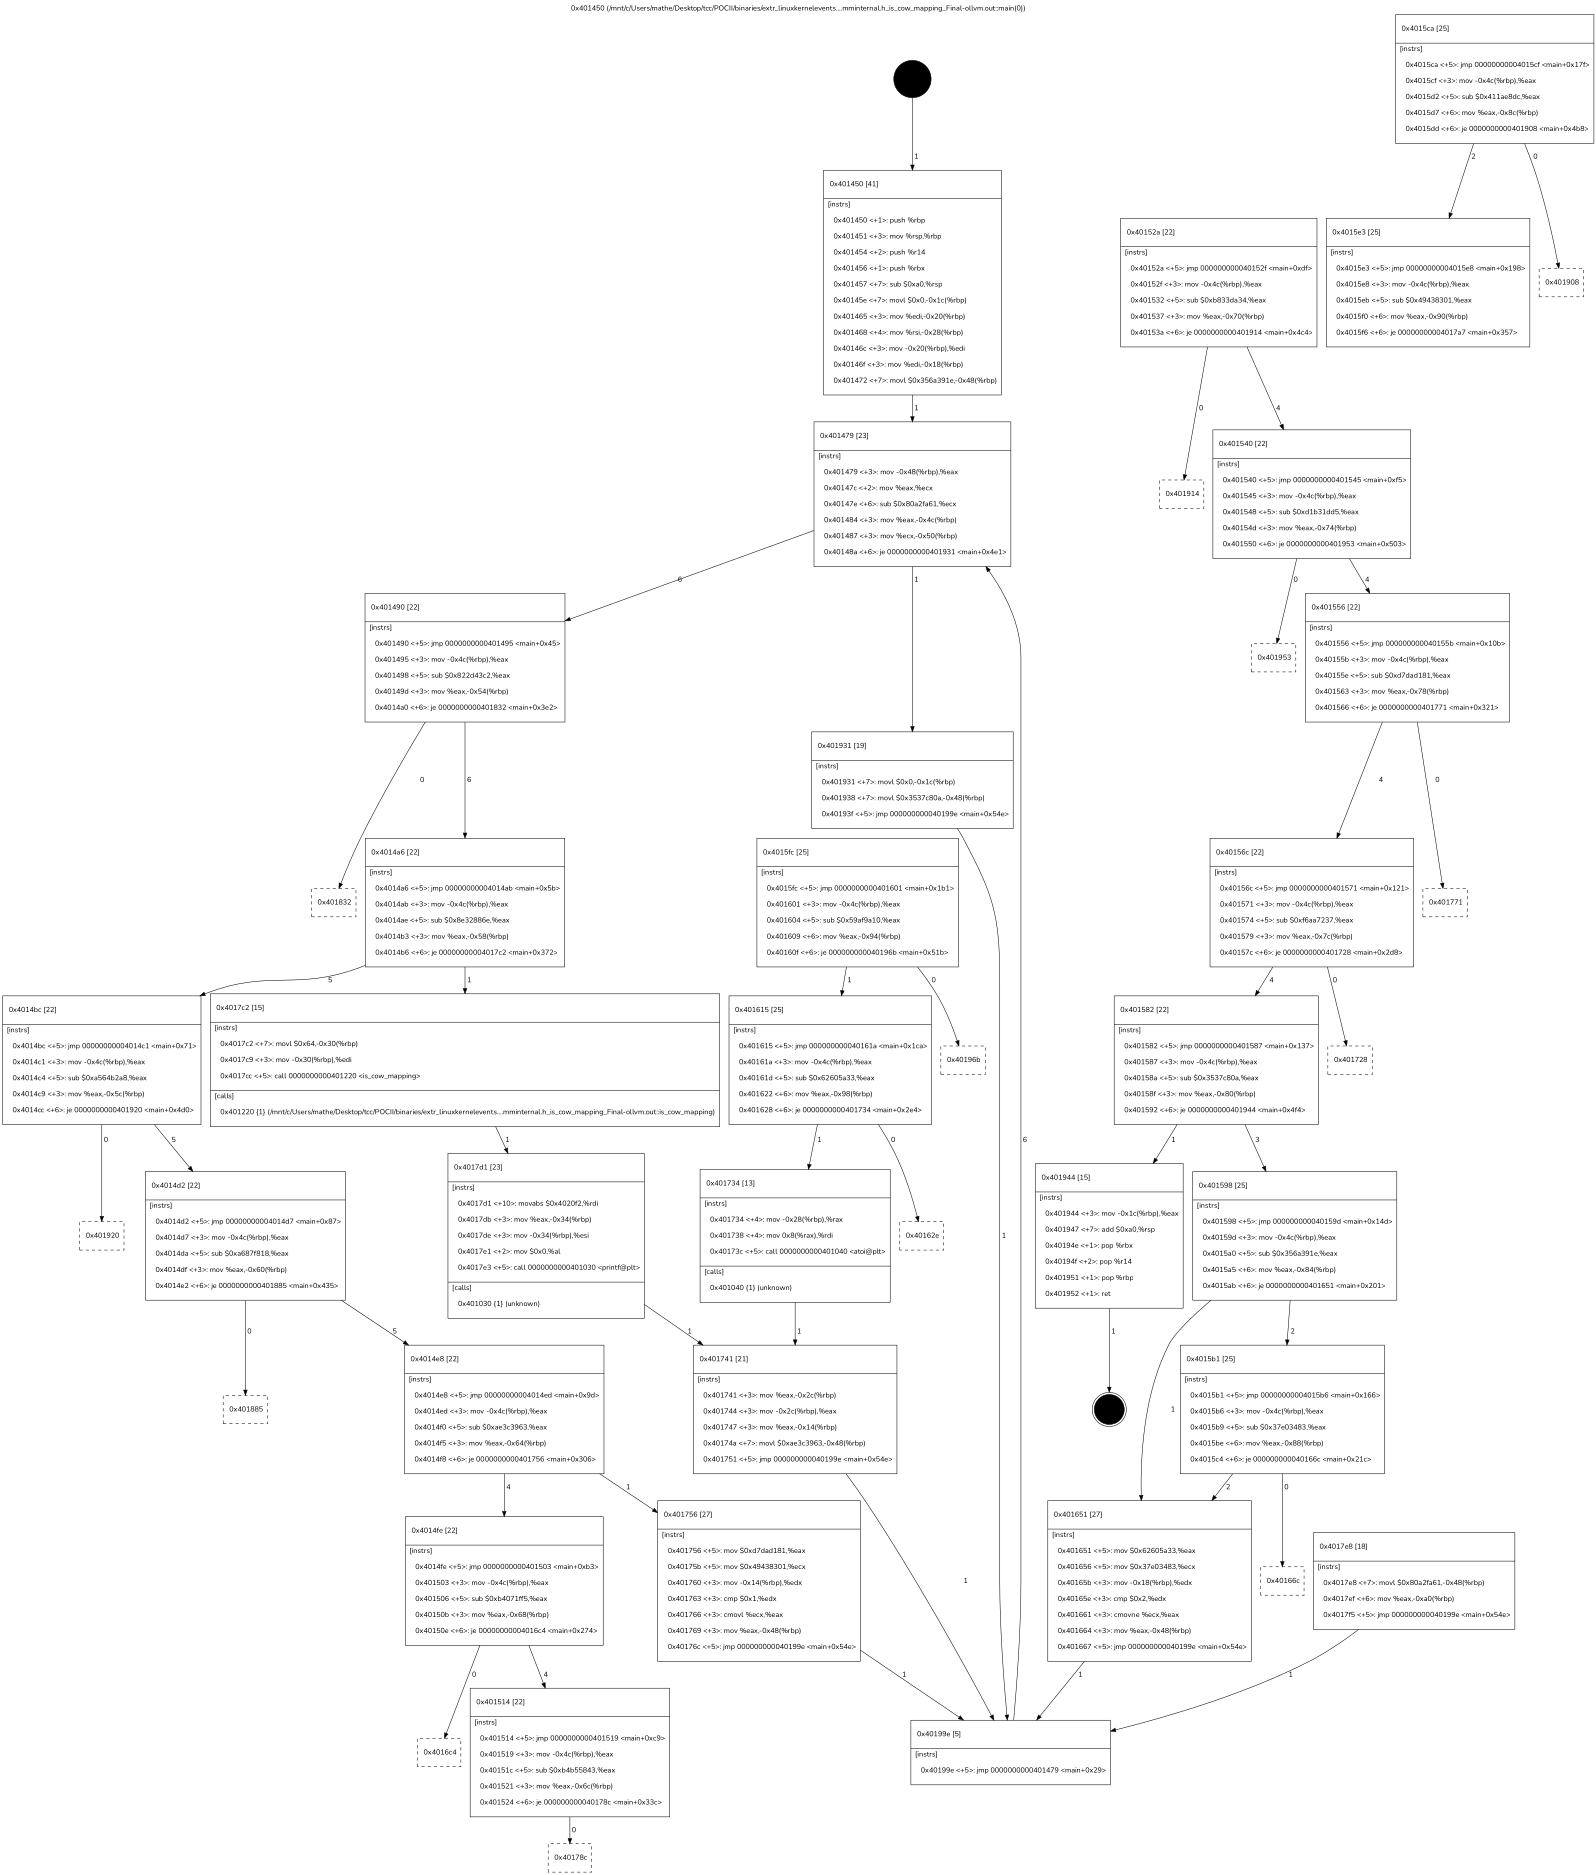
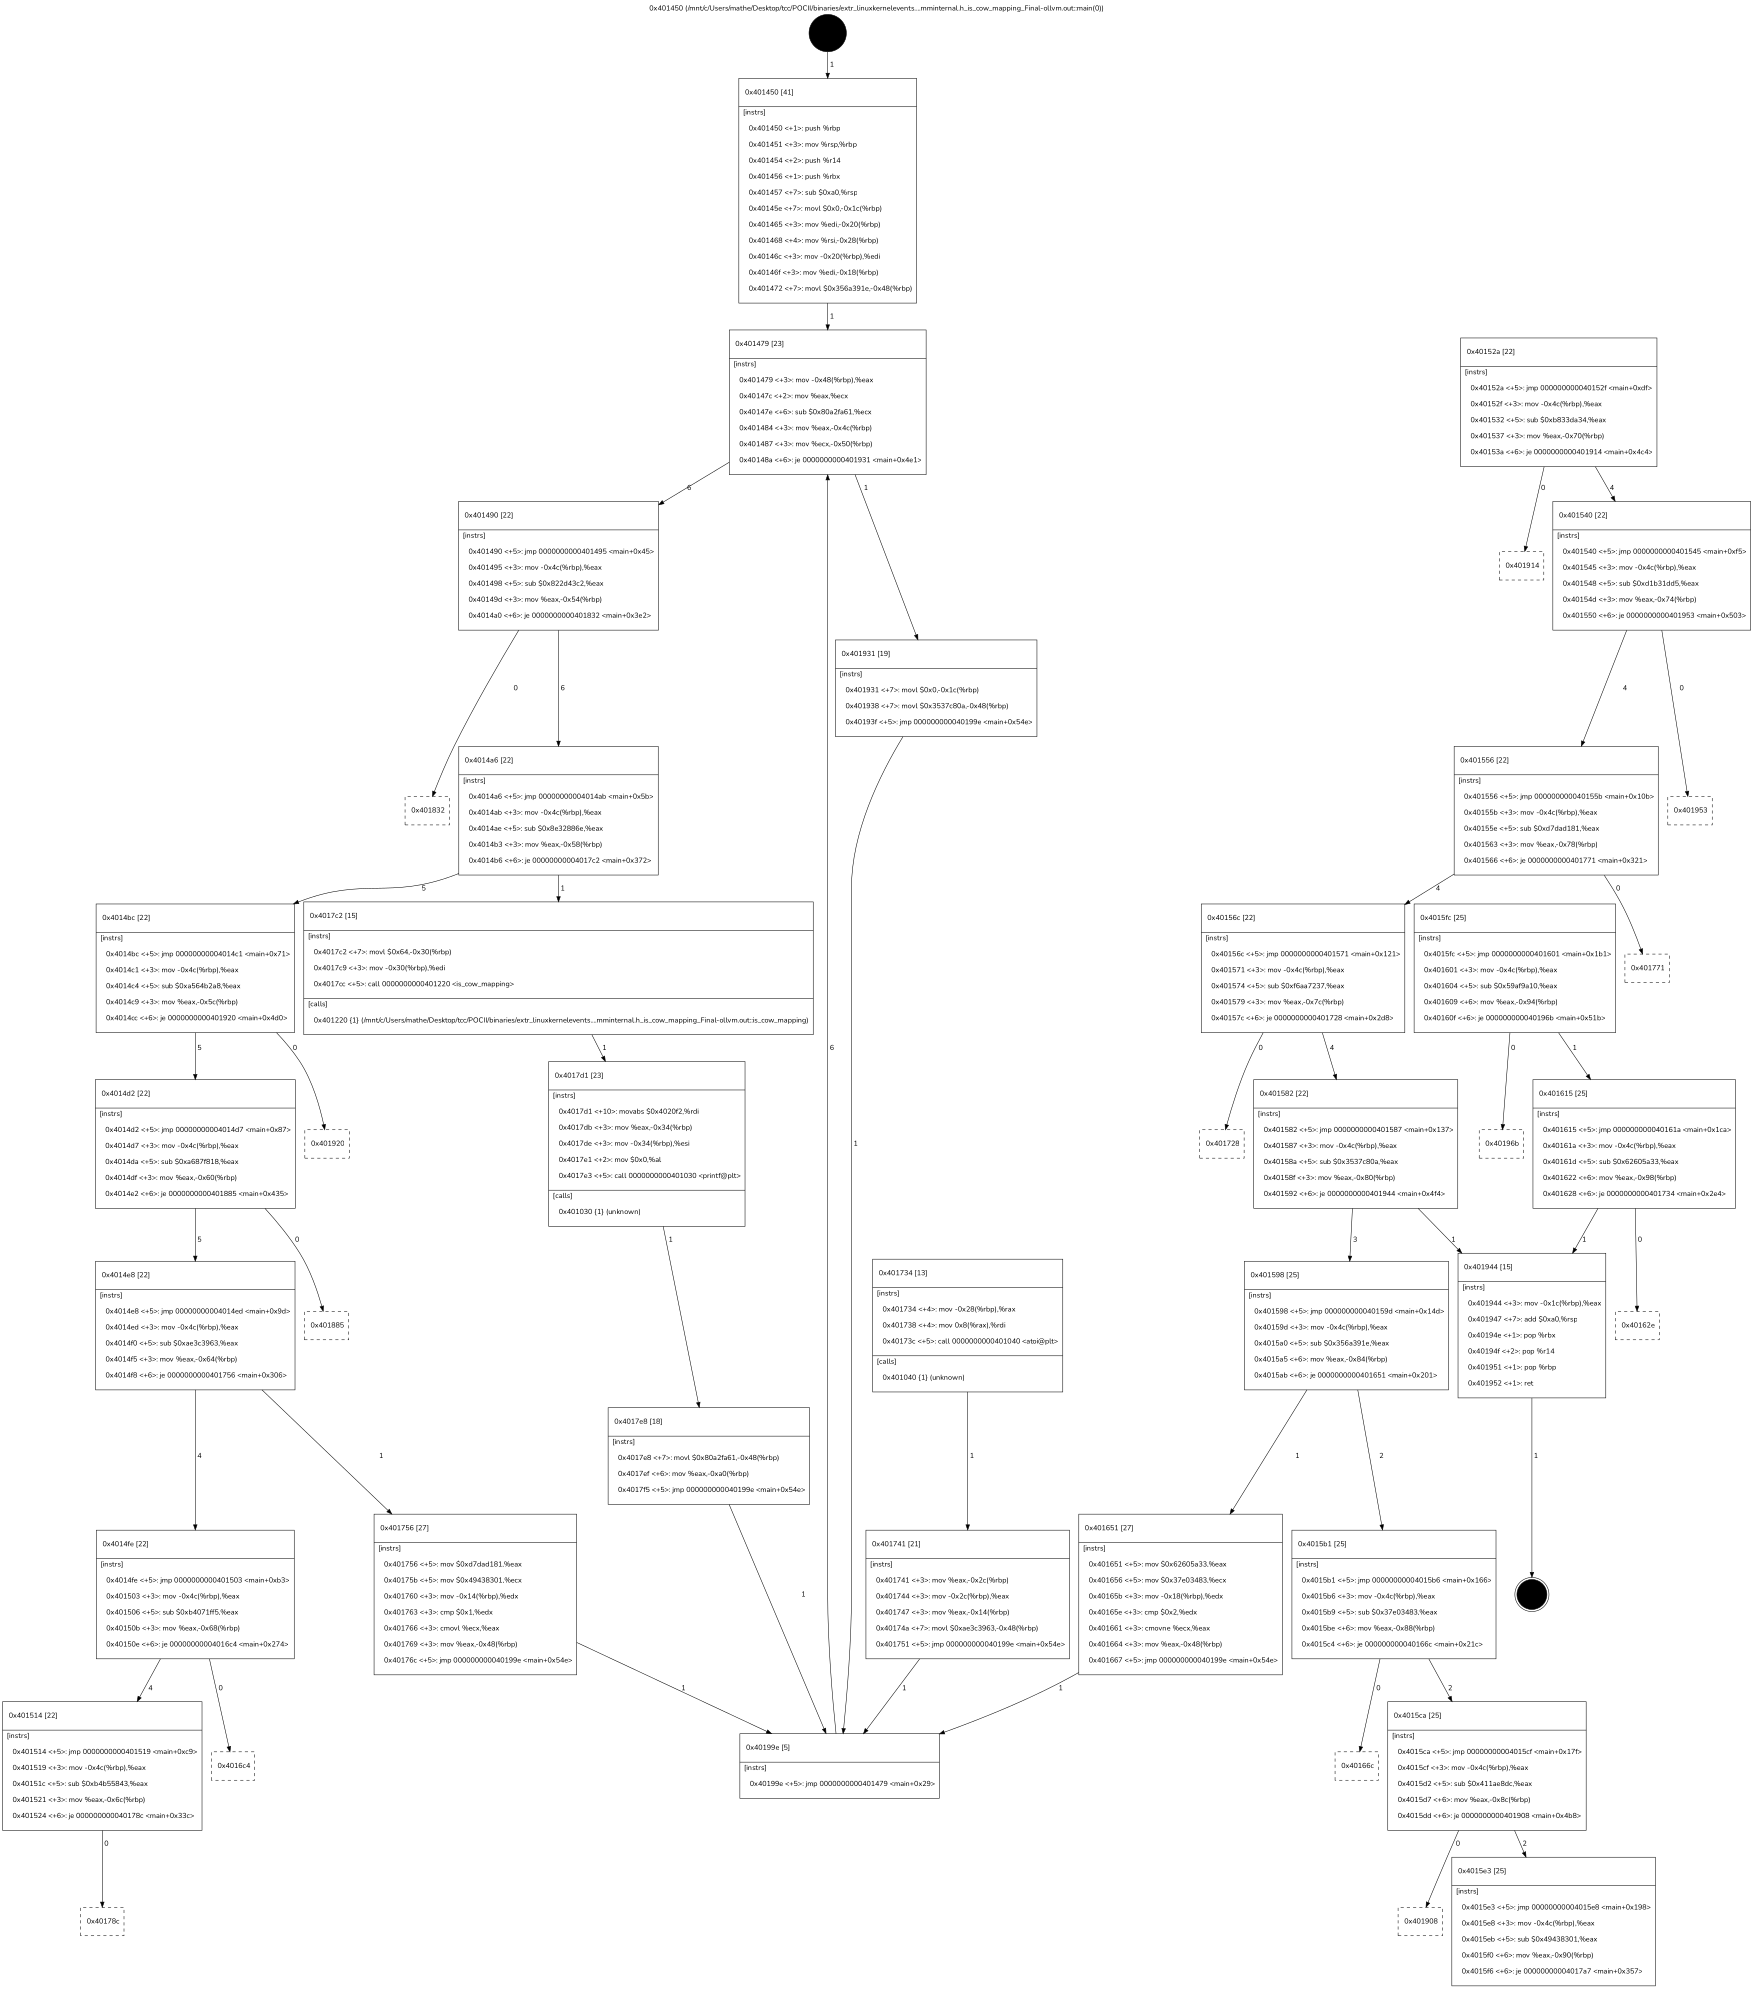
edge "0x401615 [25]" -> "0x401734 [13]": now "0x401615 [25]" -> "0x401944 [15]"
edge "0x4017d1 [23]" -> "0x401741 [21]": now "0x4017d1 [23]" -> "0x4017e8 [18]"
edge "0x4015b1 [25]" -> "0x401651 [27]": now "0x4015b1 [25]" -> "0x4015ca [25]"
